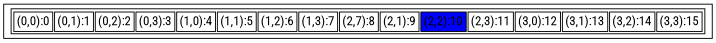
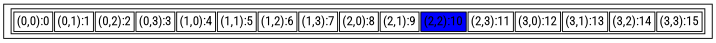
node "(0,0):0": text "(2,7):8" -> "(2,0):8"
